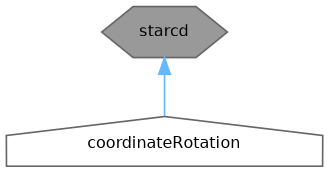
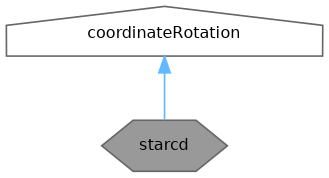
edge "coordinateRotation" -> "starcd": reversed
